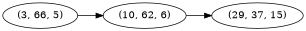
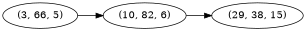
node "(10, 62, 6)": label "(10, 62, 6)" -> "(10, 82, 6)"
node "(29, 37, 15)": label "(29, 37, 15)" -> "(29, 38, 15)"
